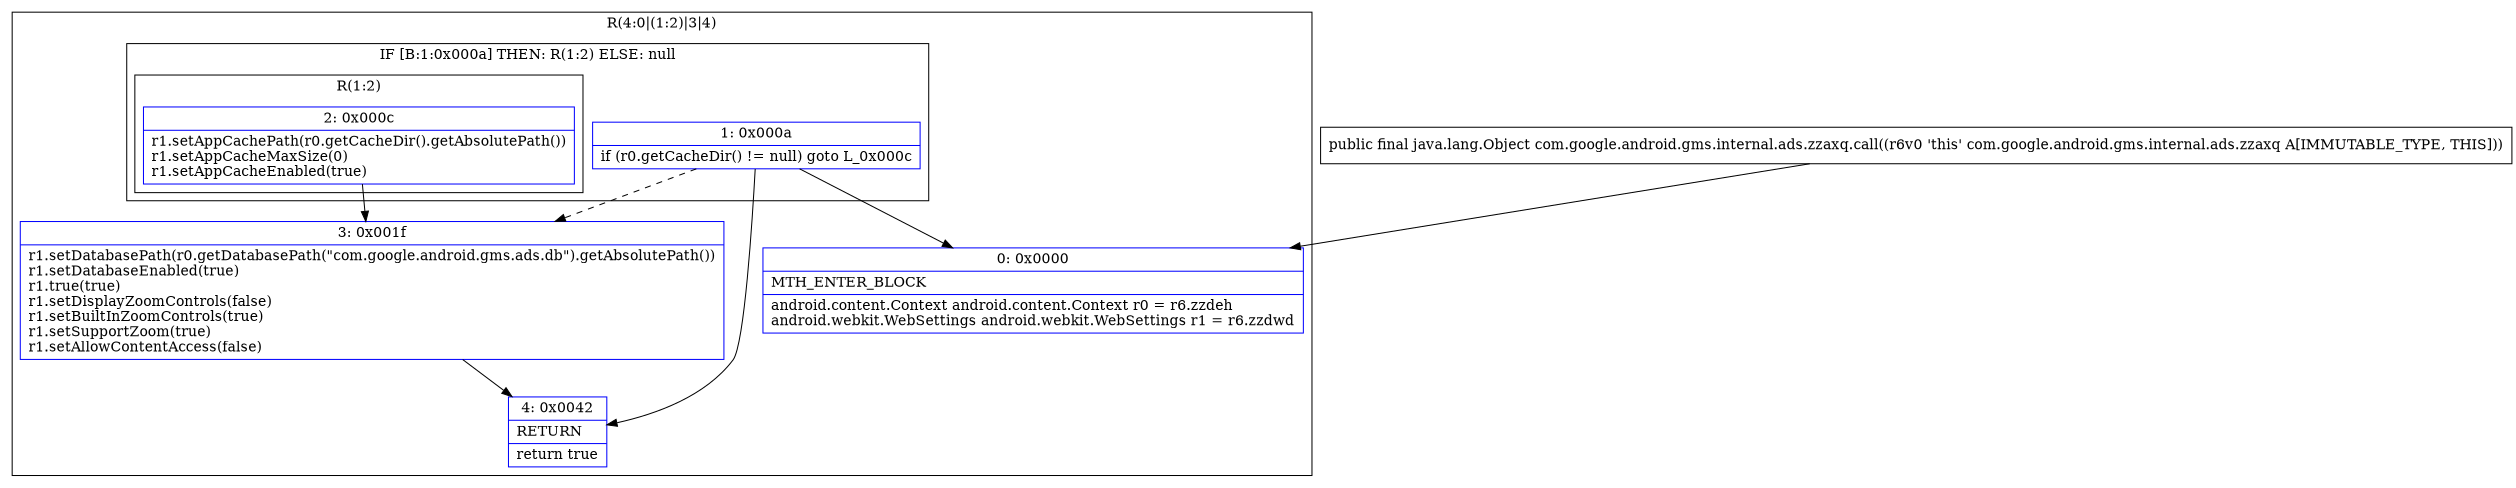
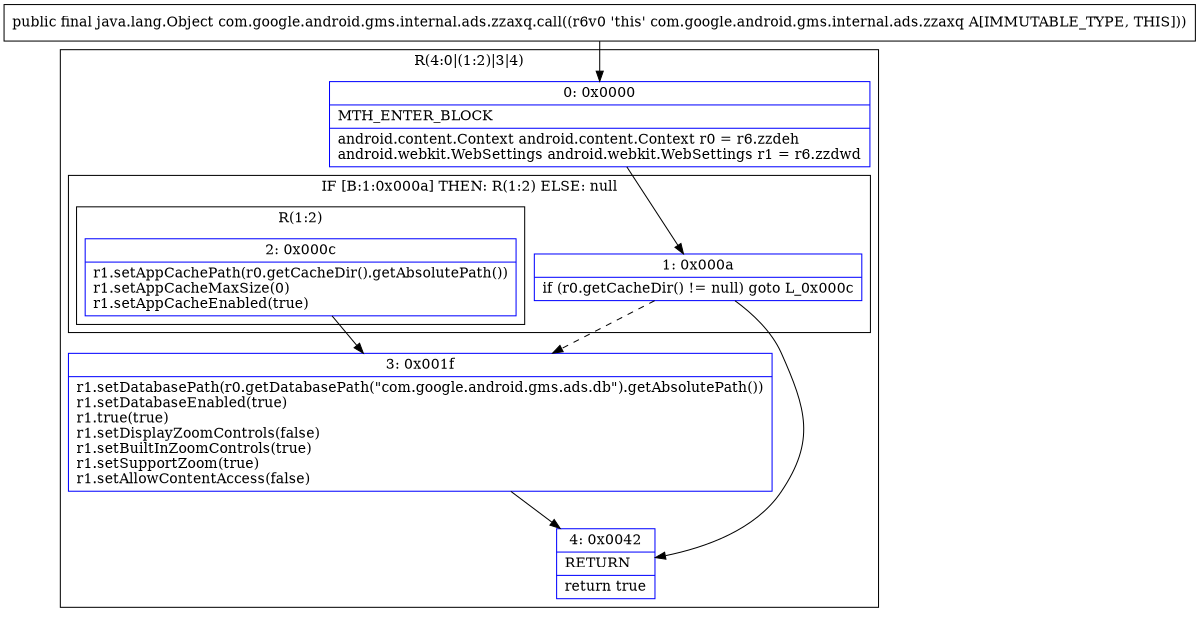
edge "1: 0x000a" -> "0: 0x0000": reversed
